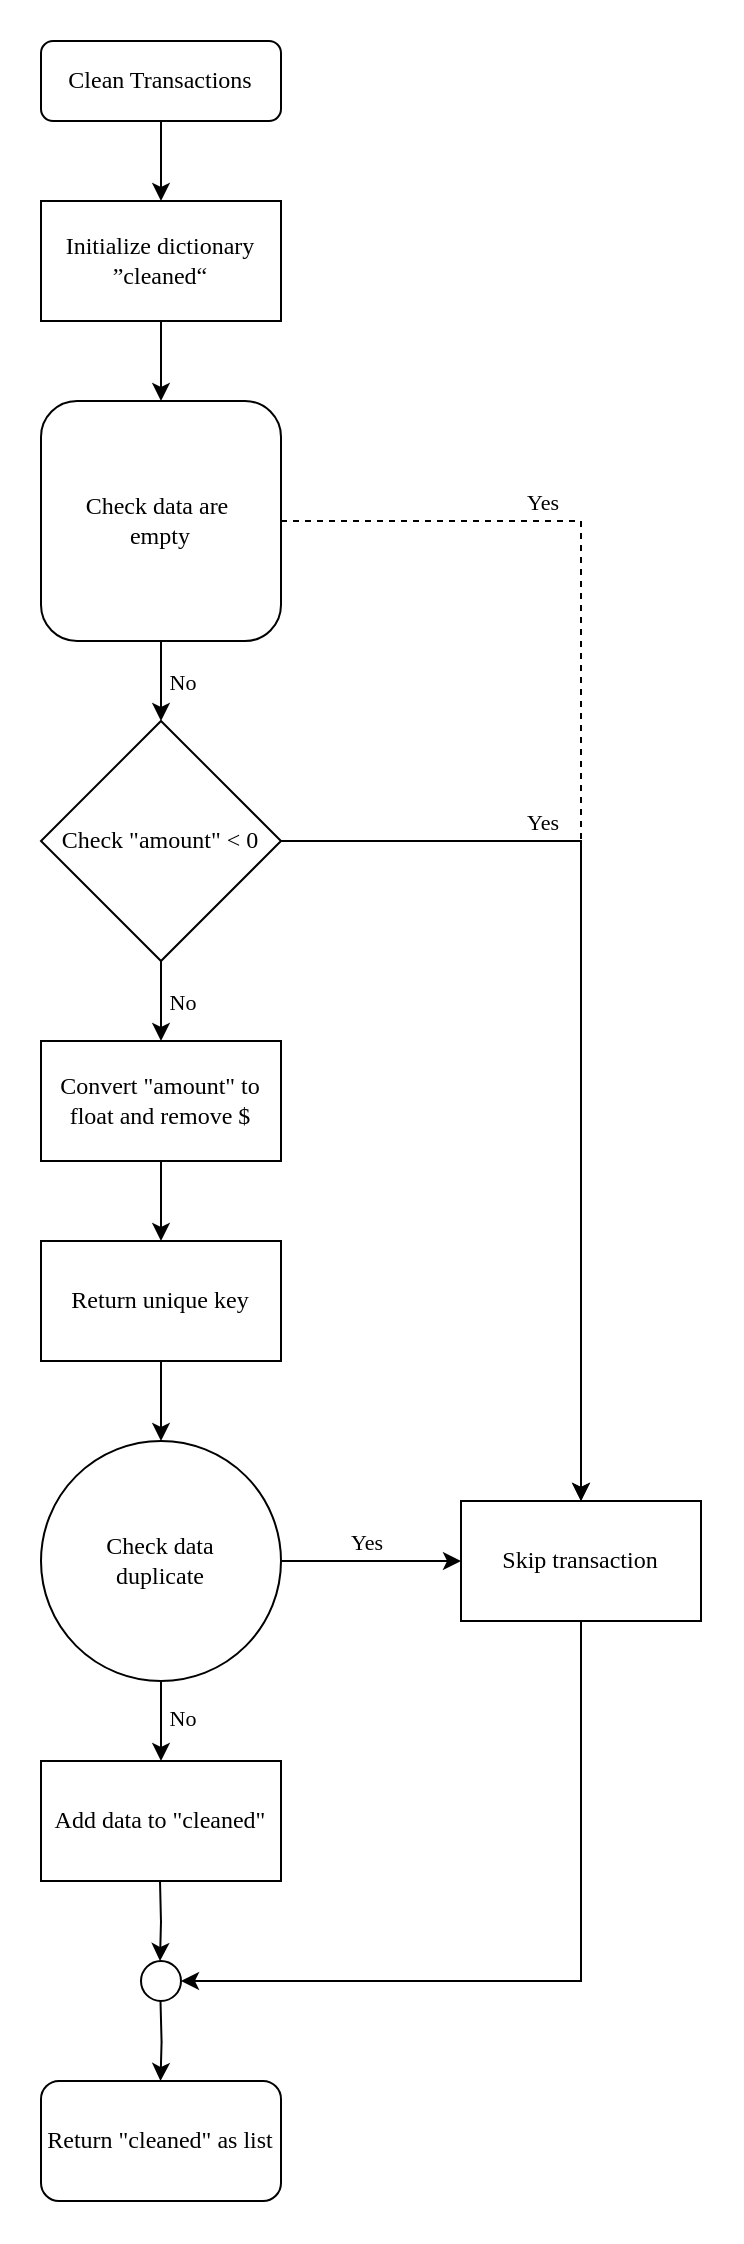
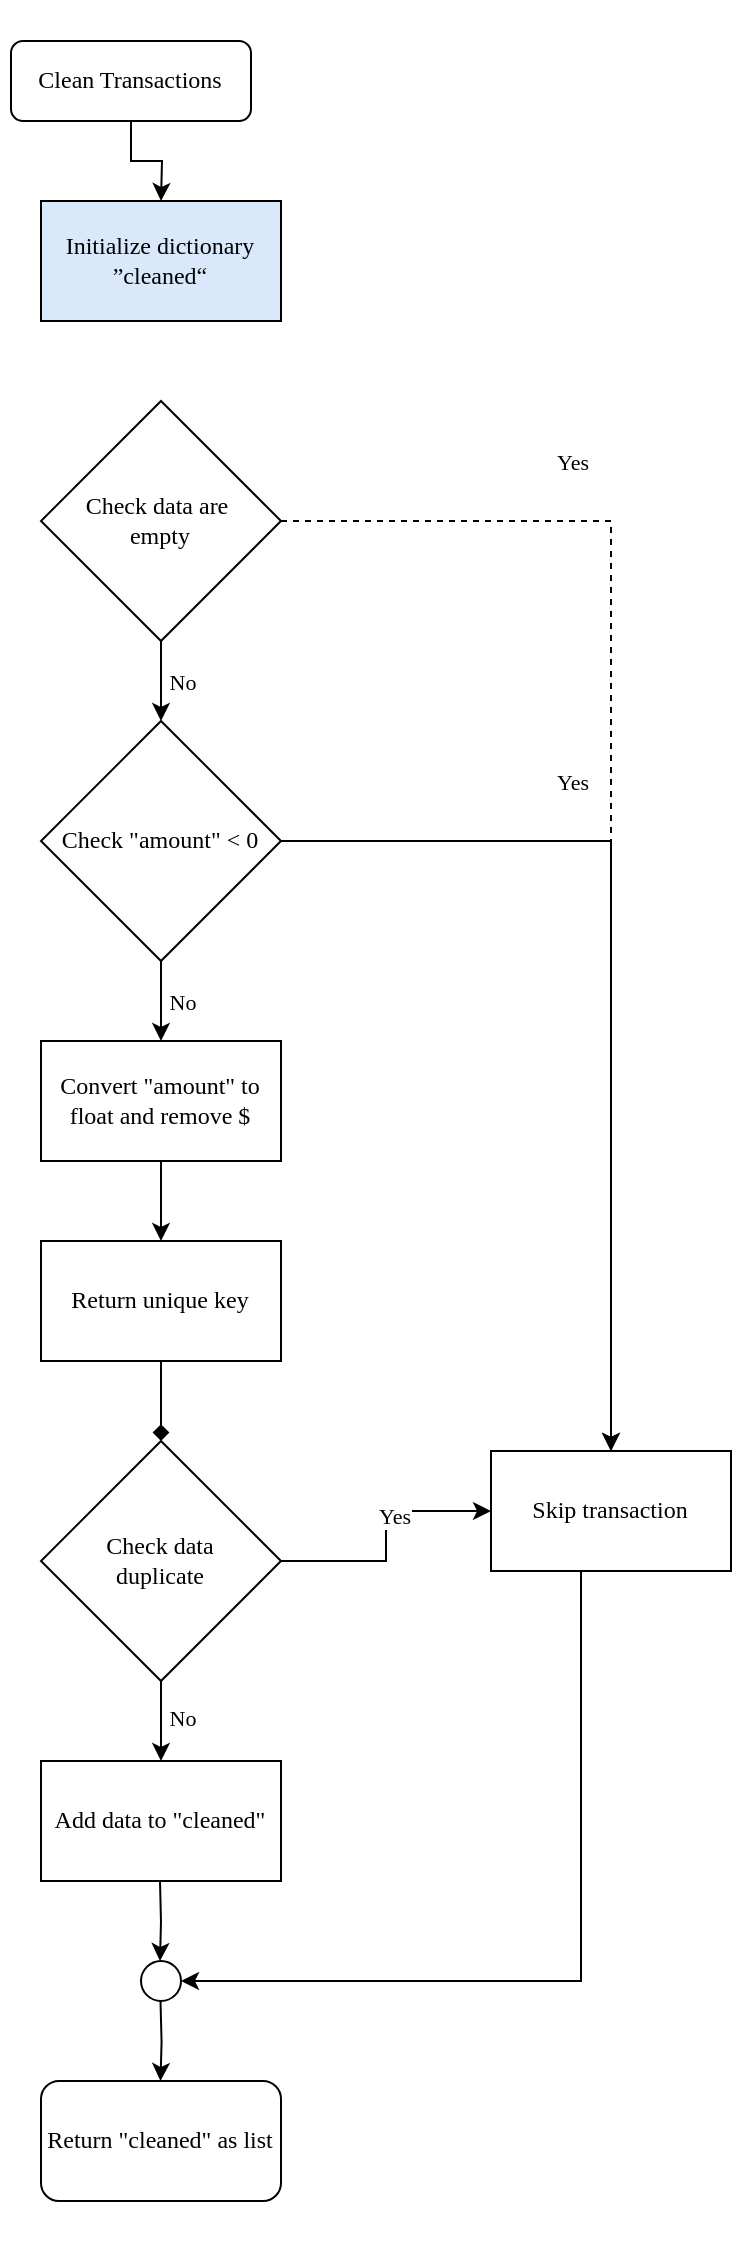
node "Clean Transactions": moved (161, 81) -> (131, 81)
node "Initialize dictionary ”cleaned“": fillcolor #ffffff -> #dae8fc
edge "Initialize dictionary ”cleaned“" -> "Check data are empty": removed
node "Check data are empty": shape rounded rectangle -> diamond
edge "Return unique key" -> "Check data duplicate": arrowhead classic -> diamond
node "Check data duplicate": shape ellipse -> diamond
node "Skip transaction": moved (581, 1561) -> (611, 1511)
